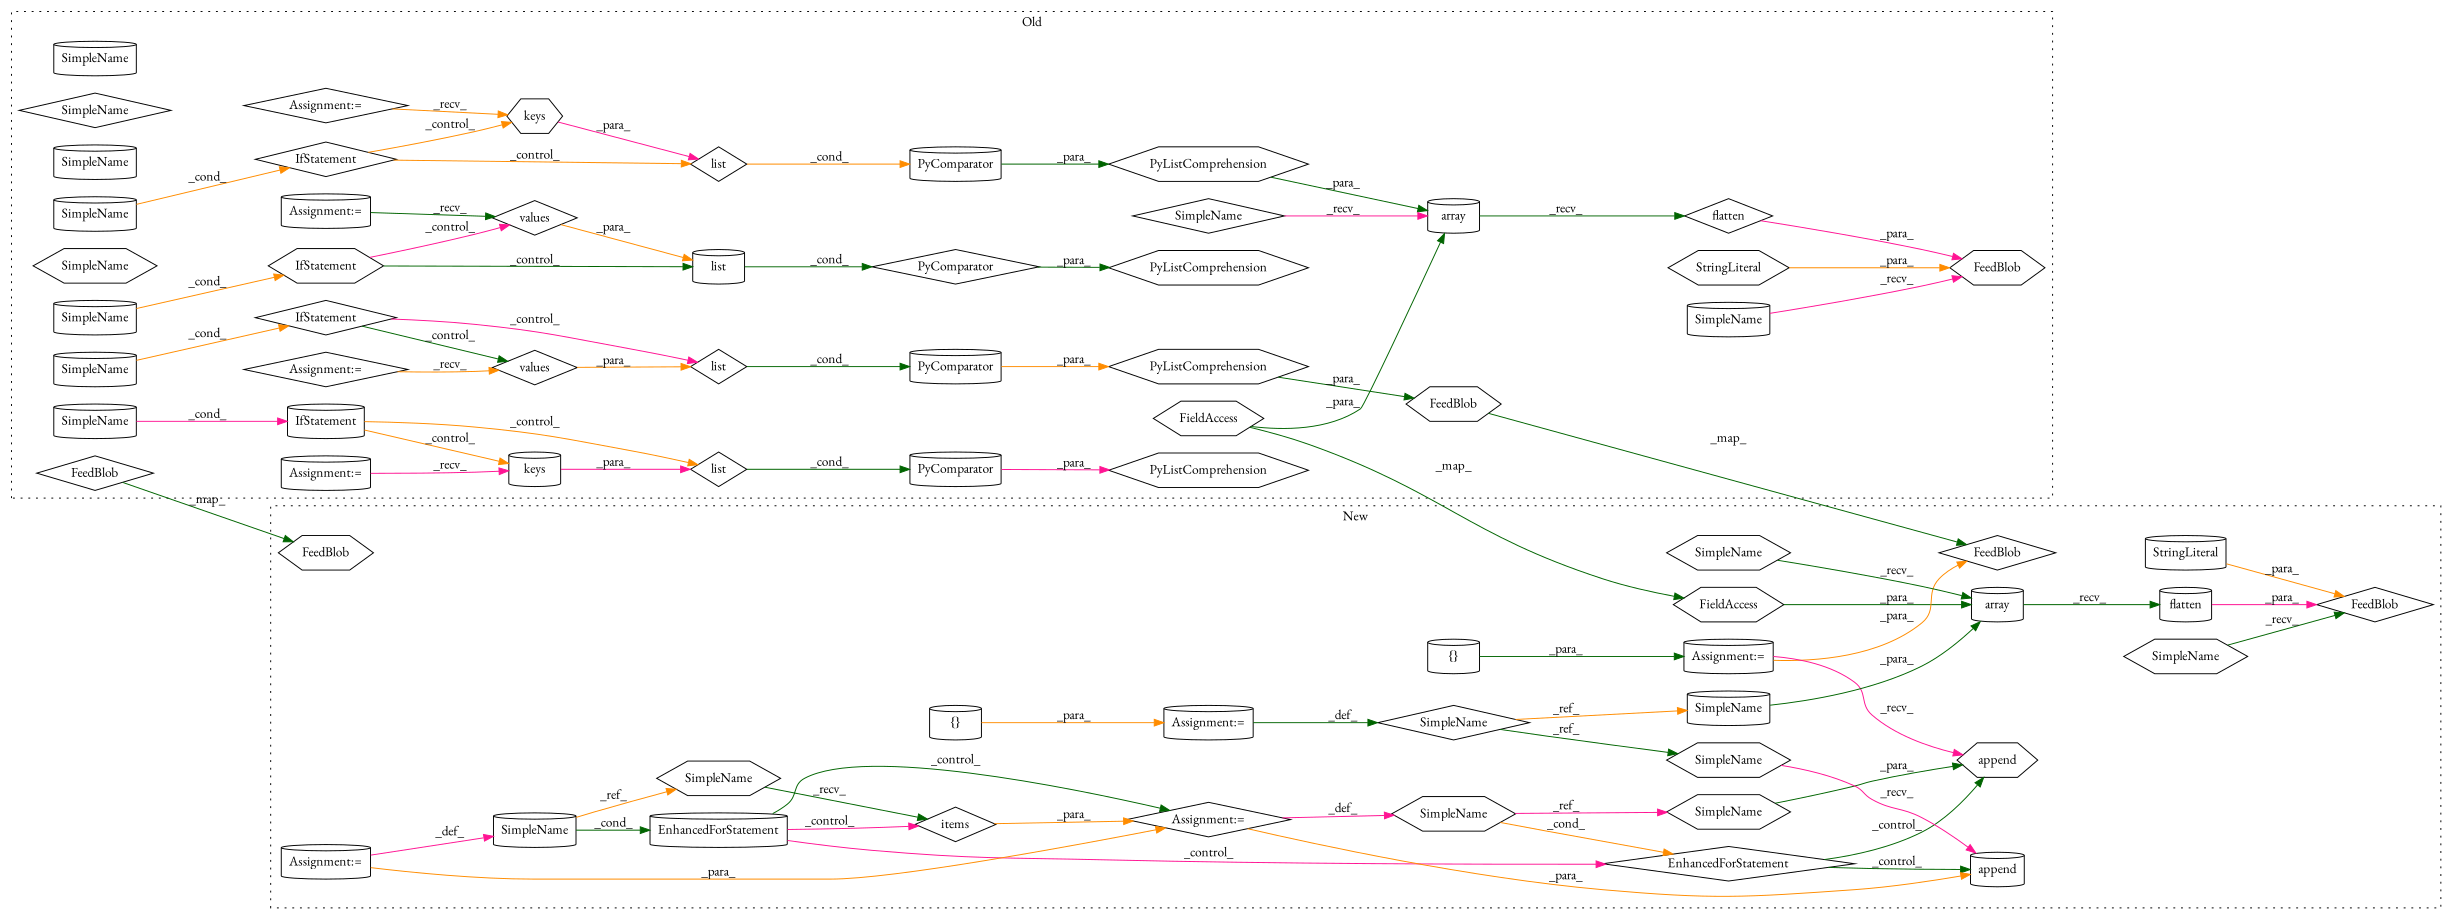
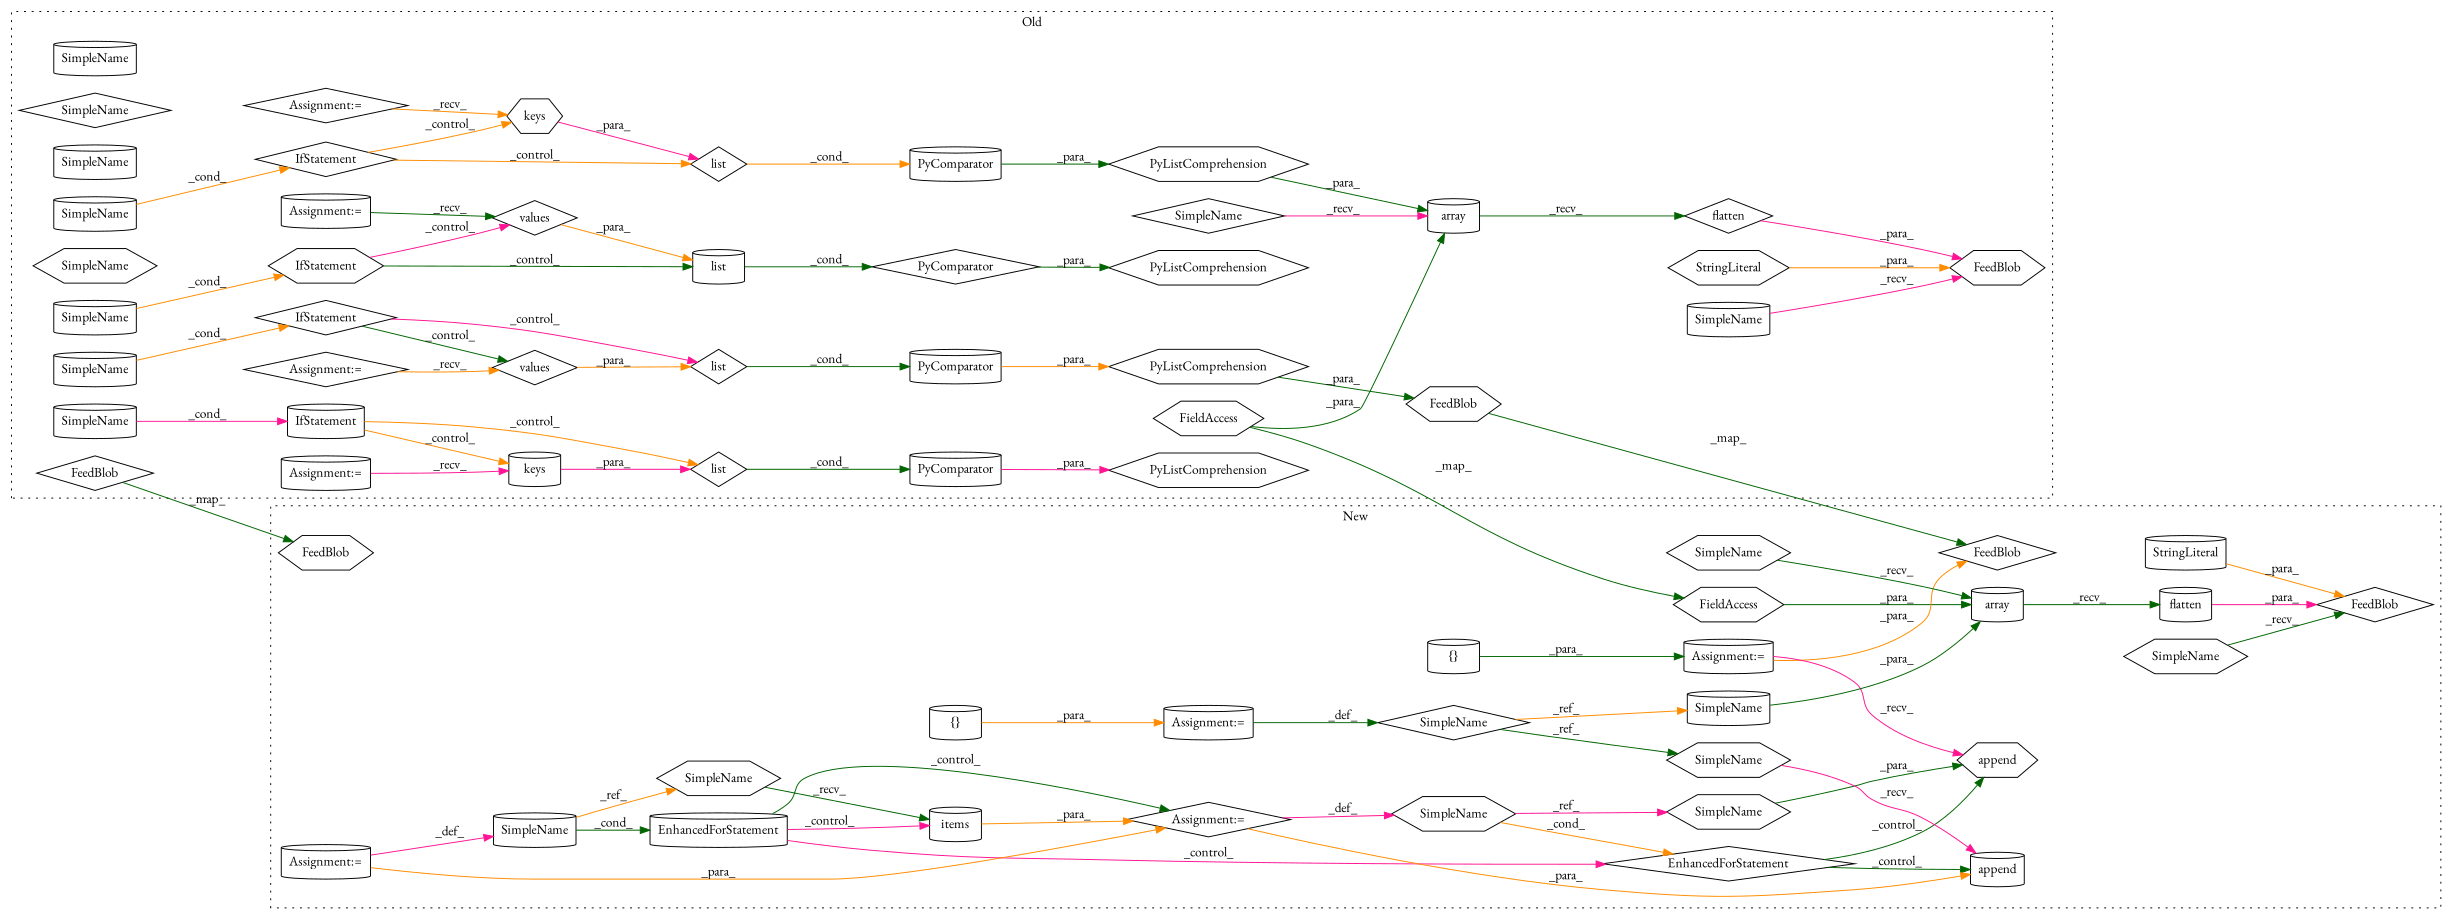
node "items": shape diamond -> cylinder
